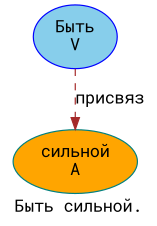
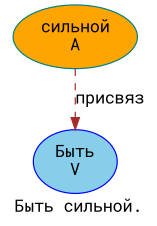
edge "Быть V" -> "сильной A": reversed
